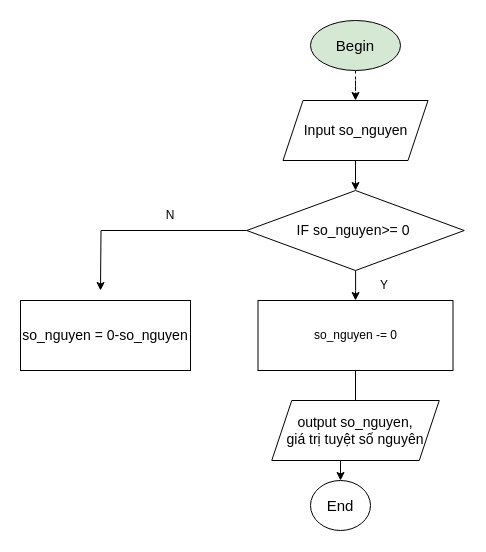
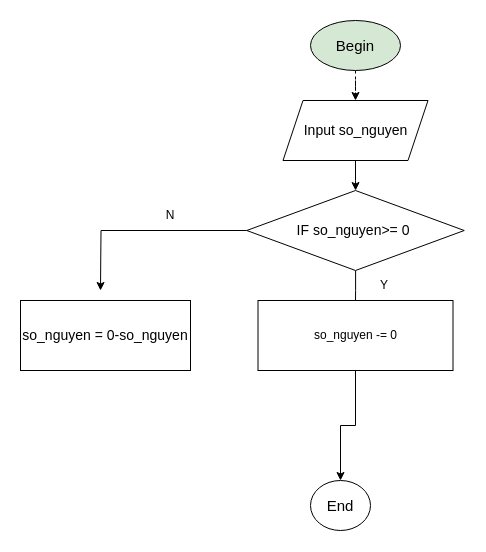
edge "IF so_nguyen>= 0" -> "so_nguyen -= 0": arrowhead classic -> none
node "output so_nguyen, giá trị tuyệt số nguyên": removed
